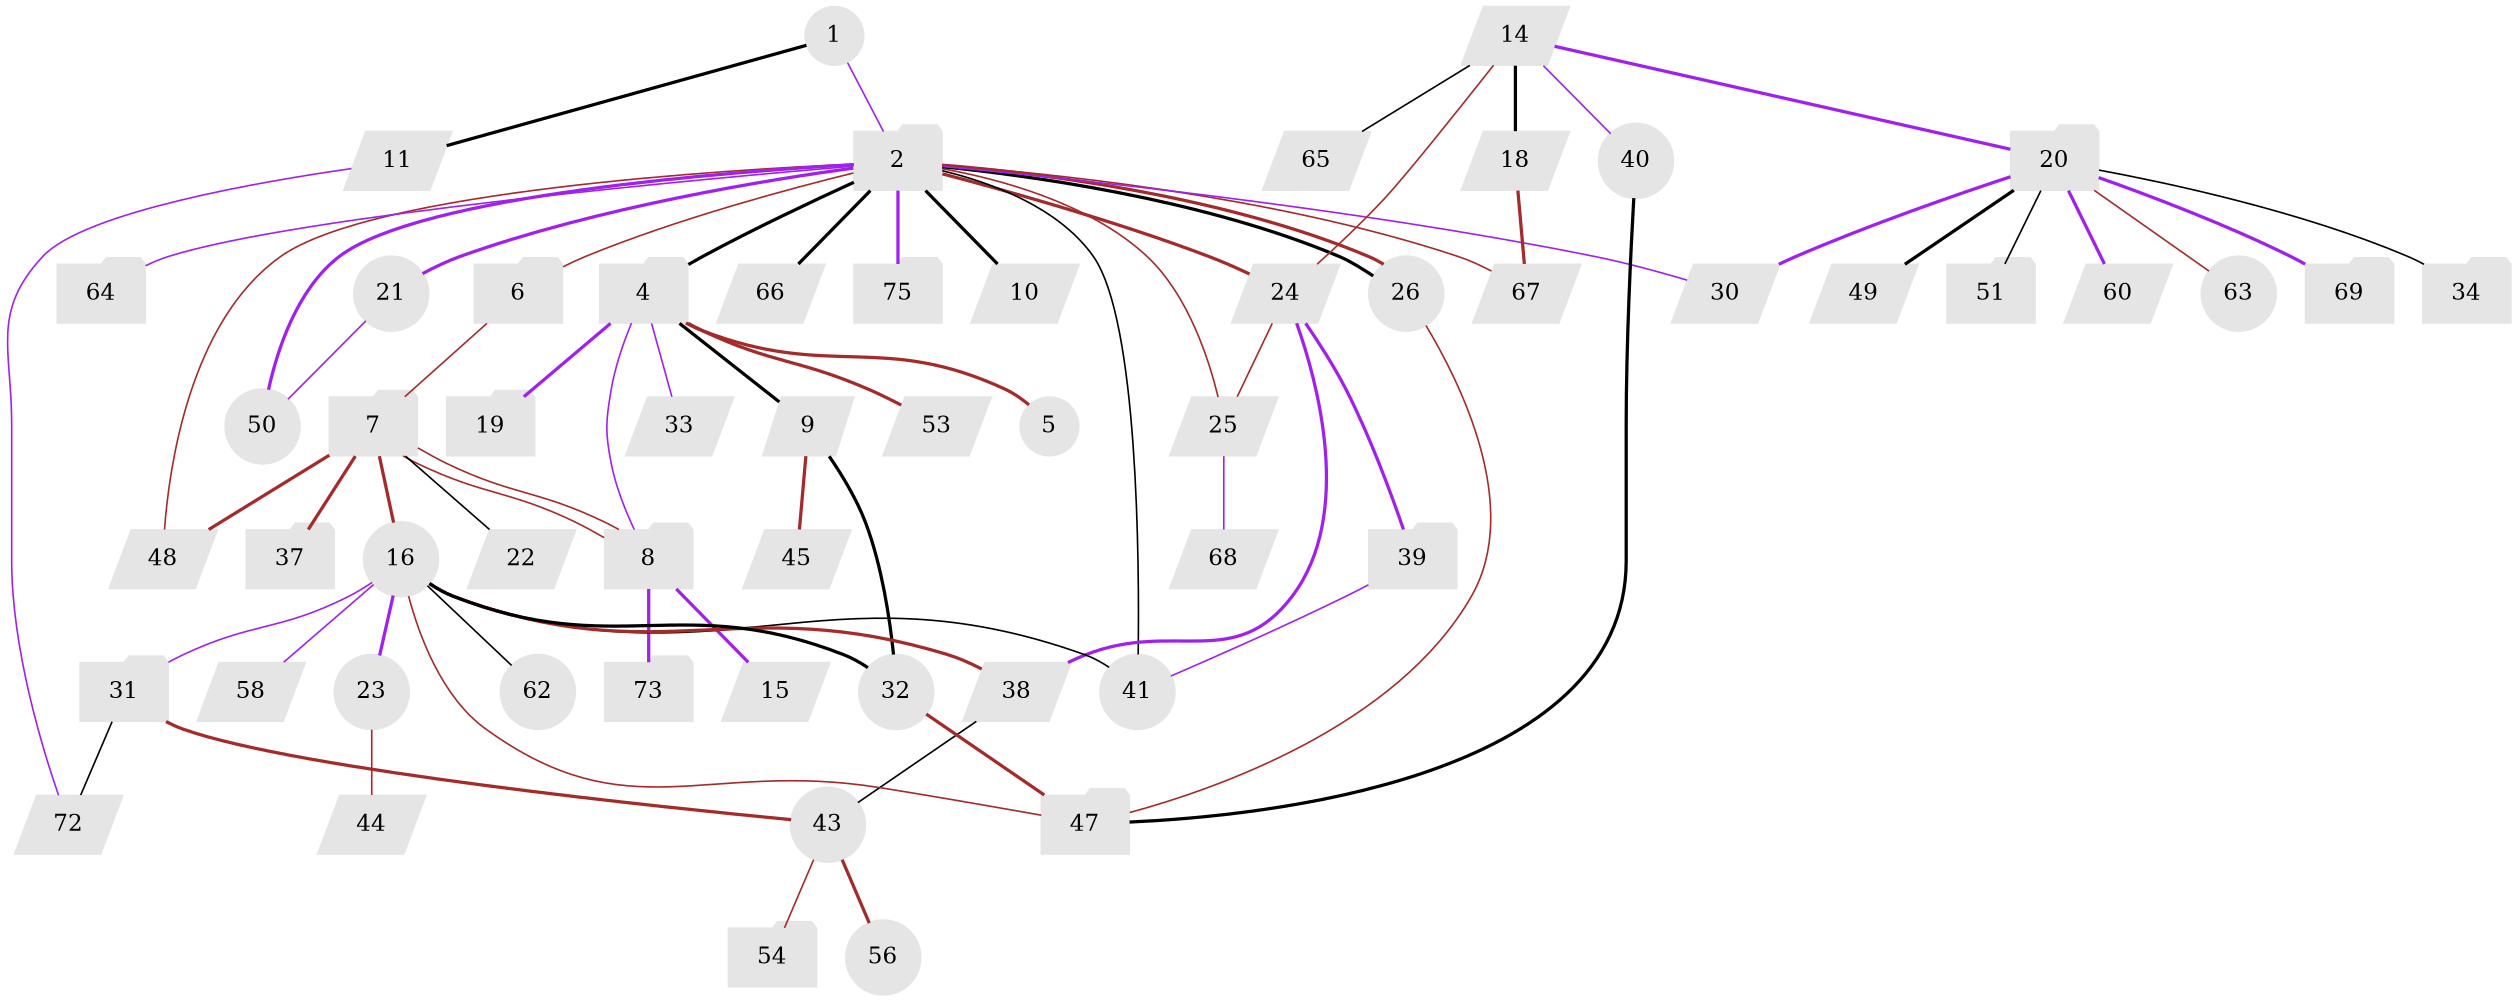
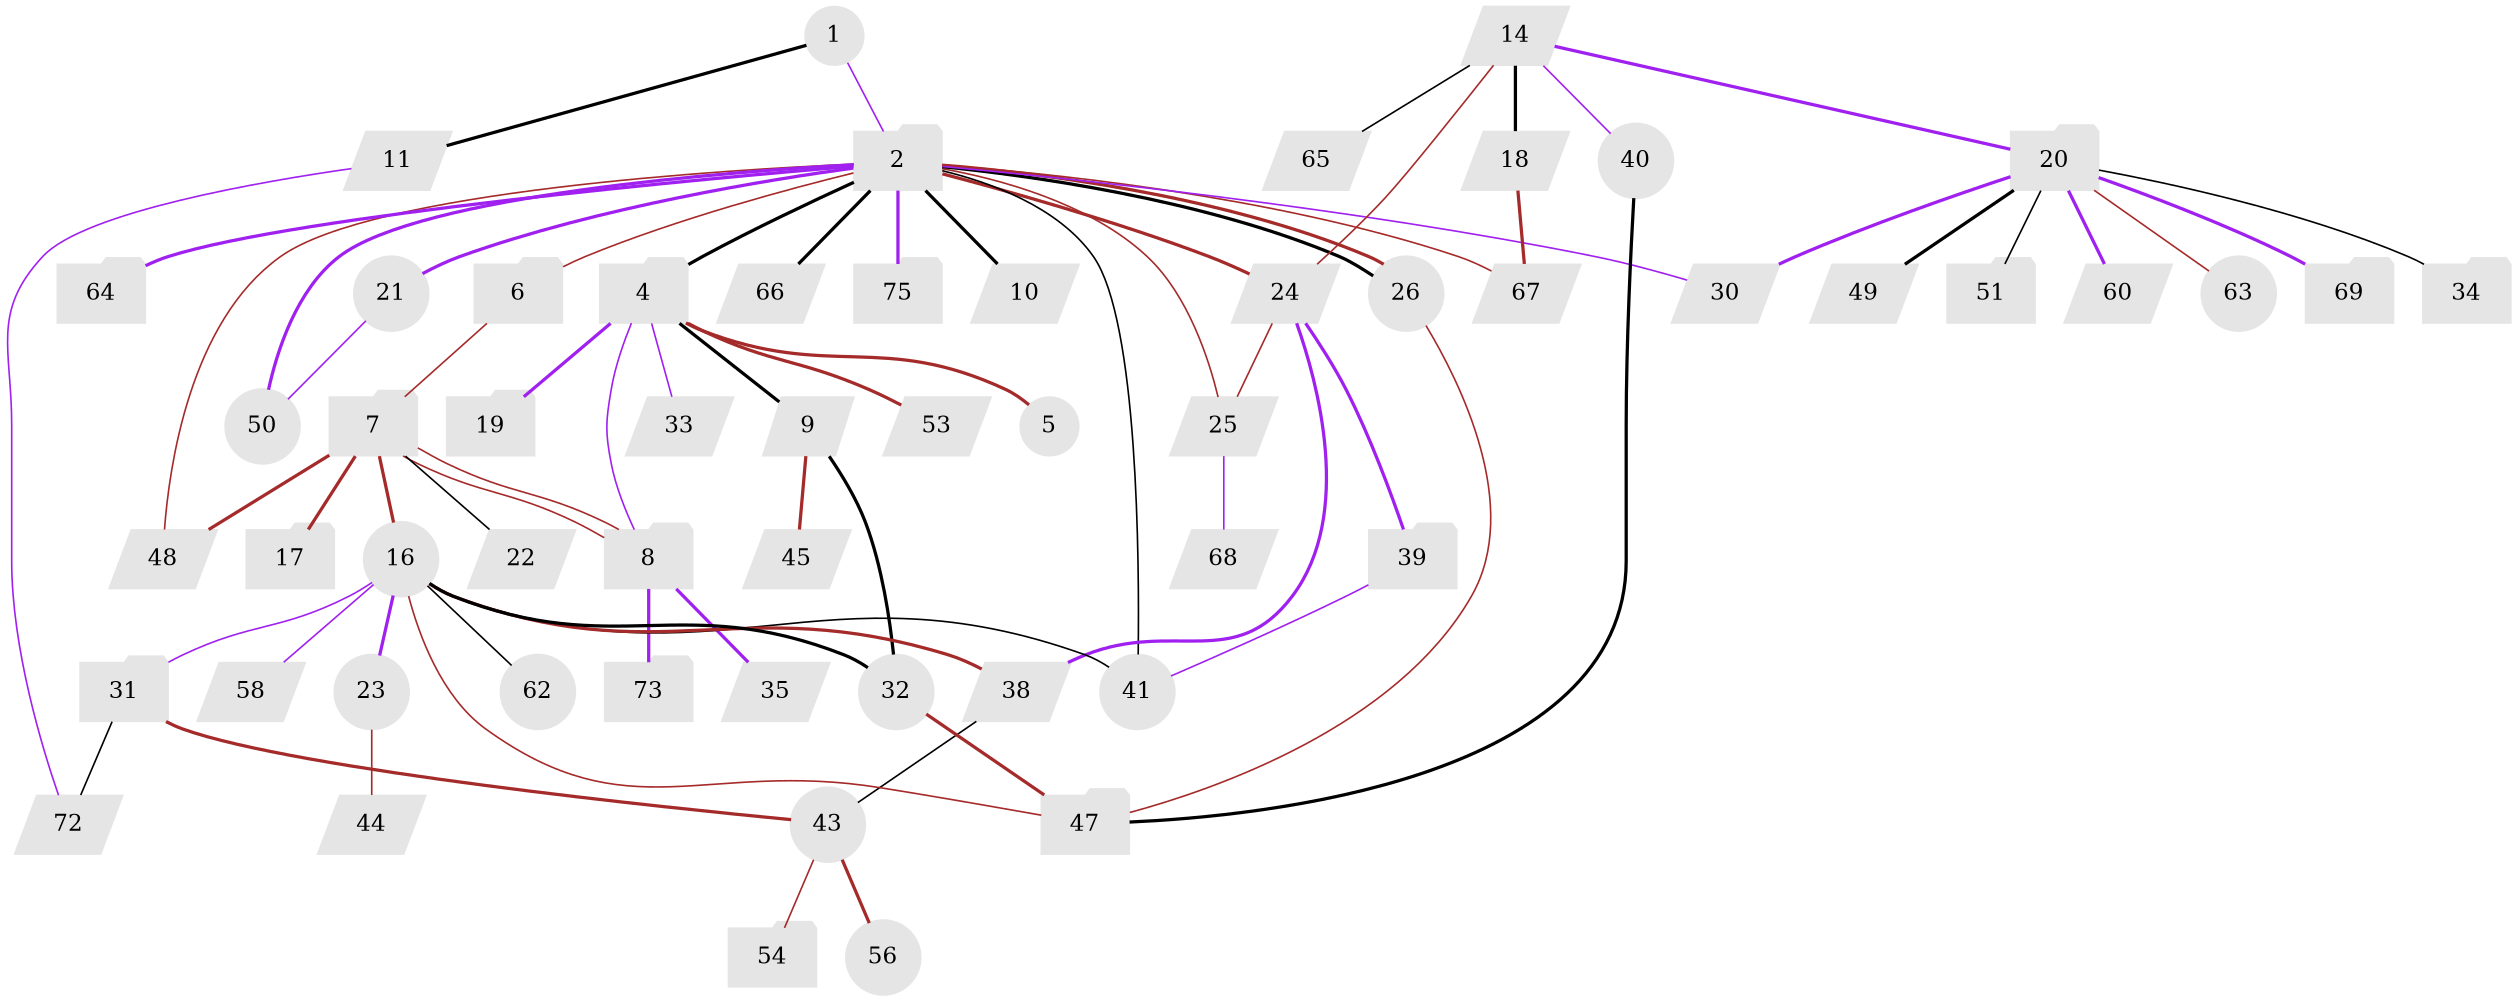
edge "2" -- "64": style solid -> bold
node "37": label "37" -> "17"
node "15": label "15" -> "35"
